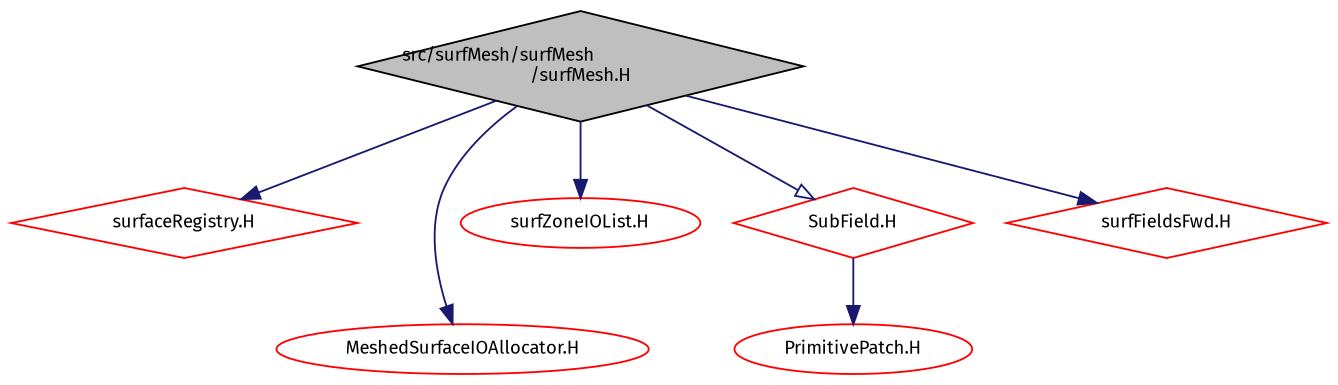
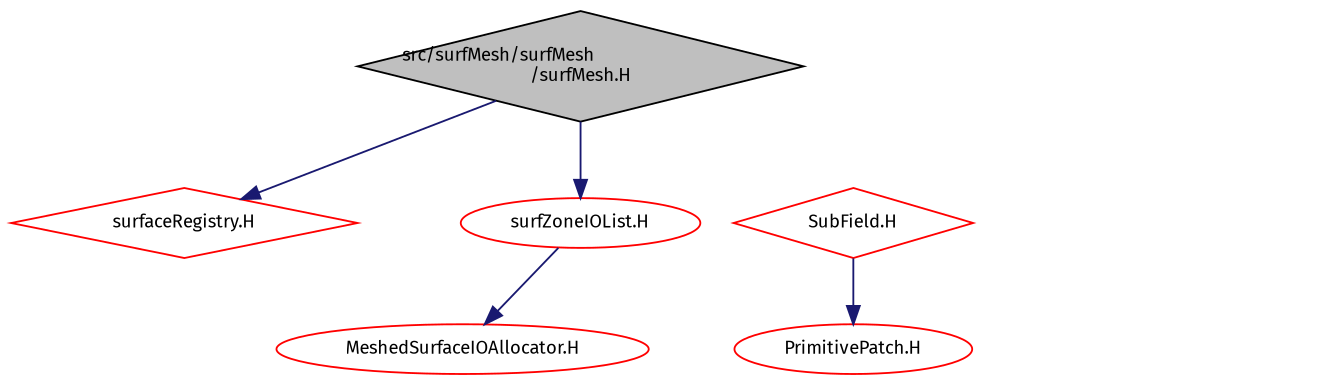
edge "src/surfMesh/surfMesh /surfMesh.H" -> "SubField.H": removed
edge "src/surfMesh/surfMesh /surfMesh.H" -> "MeshedSurfaceIOAllocator.H": now "surfZoneIOList.H" -> "MeshedSurfaceIOAllocator.H"
node "surfFieldsFwd.H": removed
